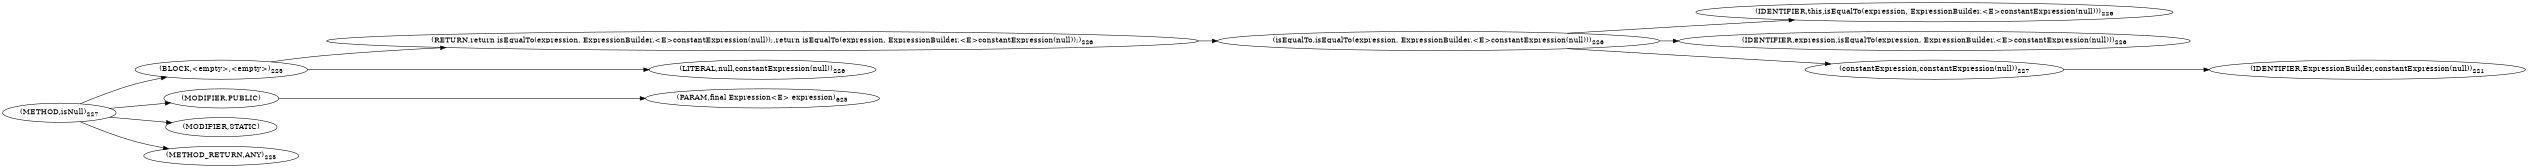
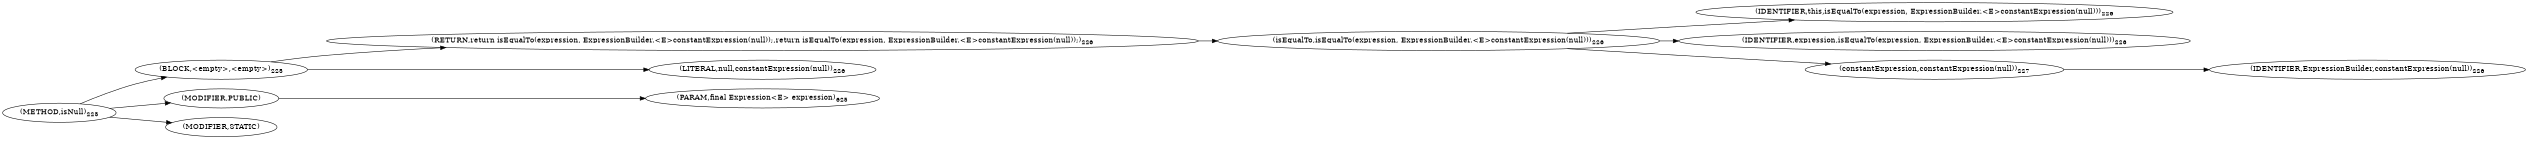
node "(IDENTIFIER,ExpressionBuilder,constantExpression(null))": text "221" -> "226"
node "(METHOD,isNull)": text "227" -> "225"
node "(METHOD_RETURN,ANY)": removed
